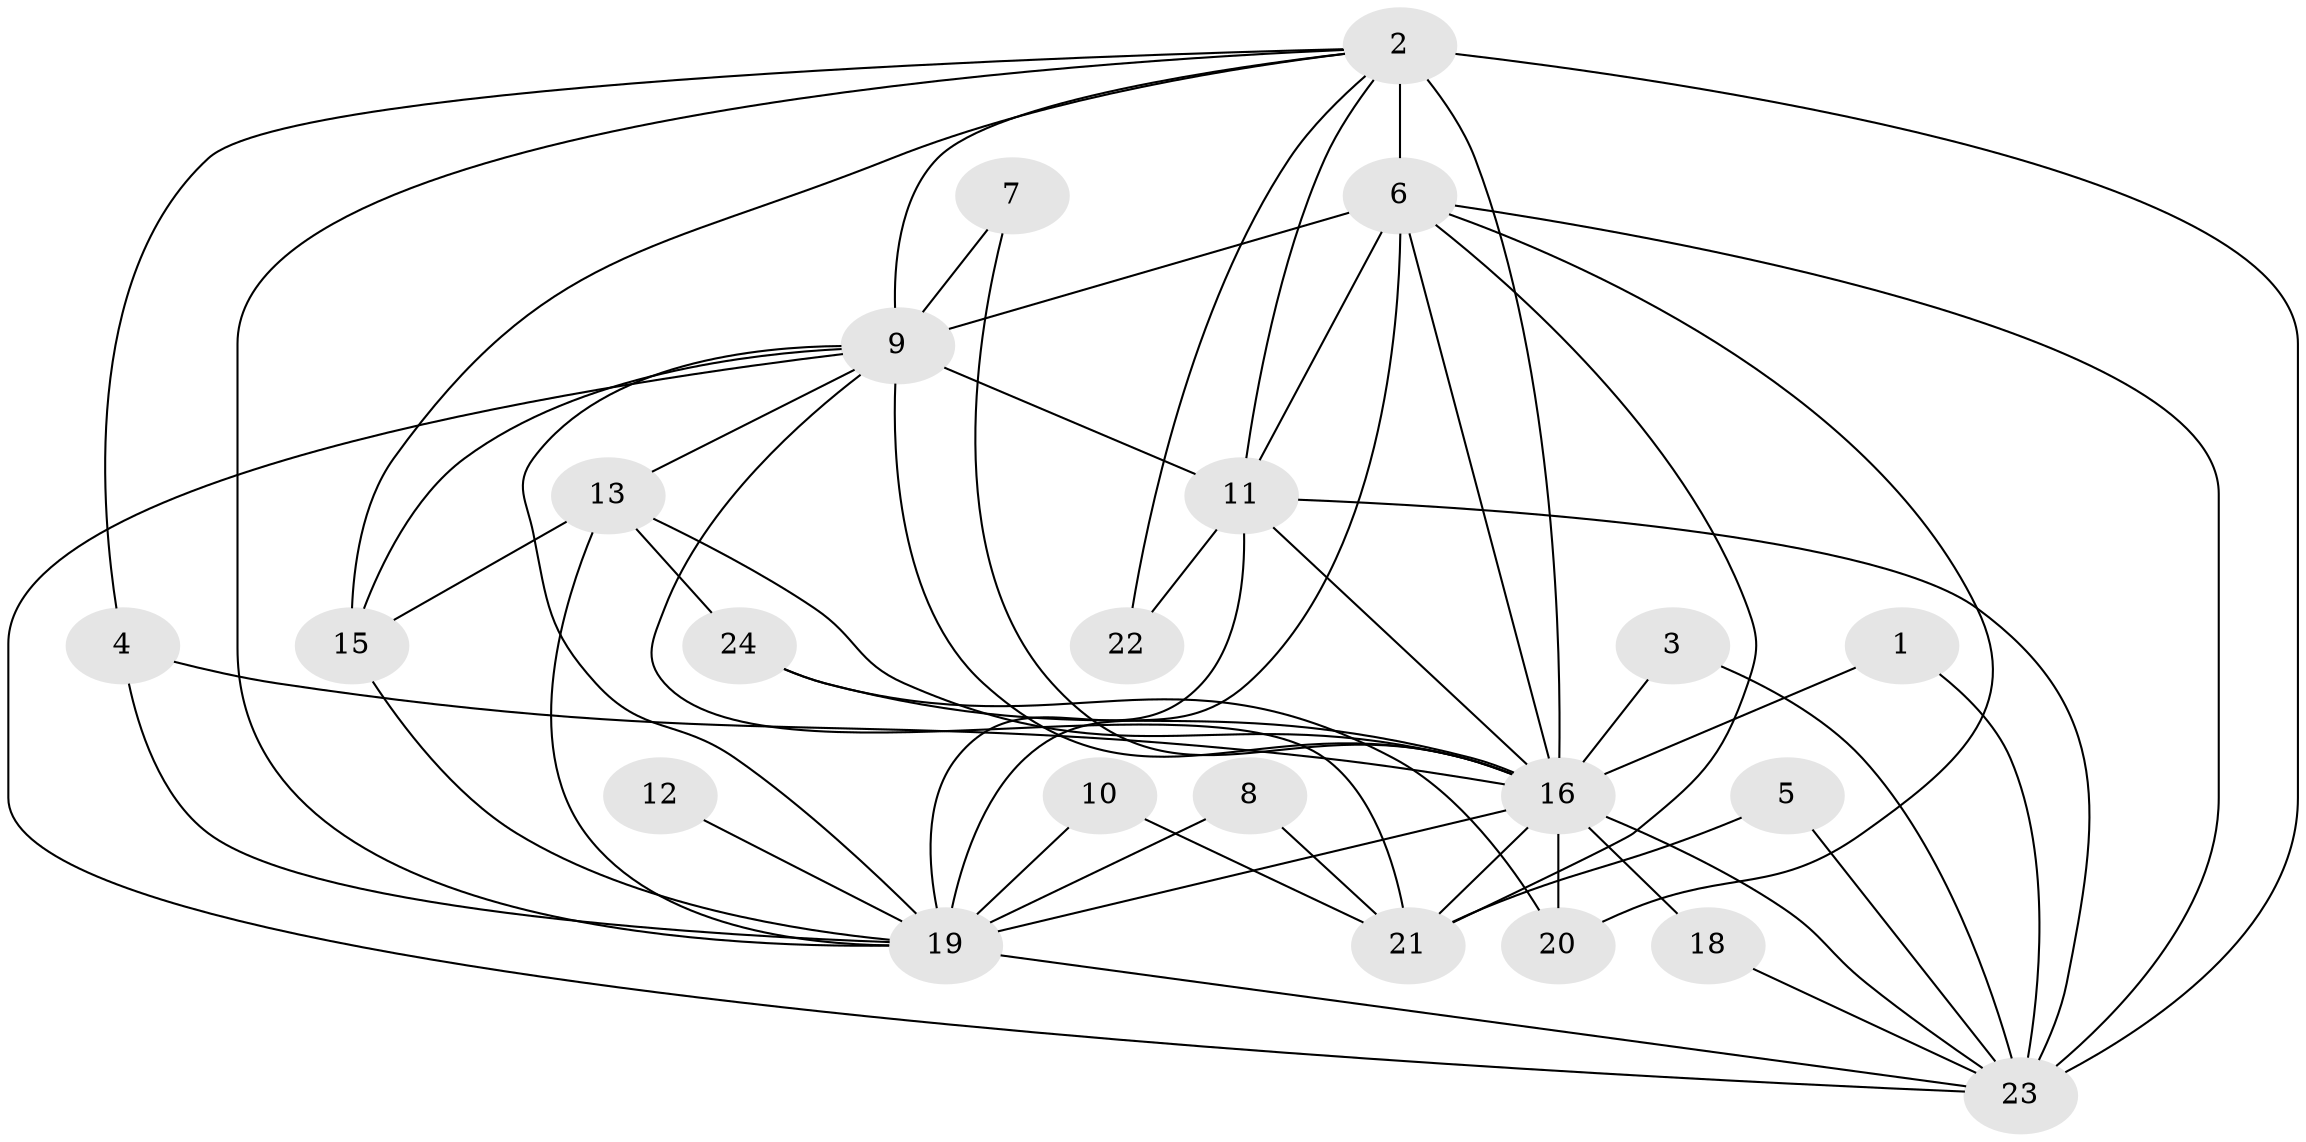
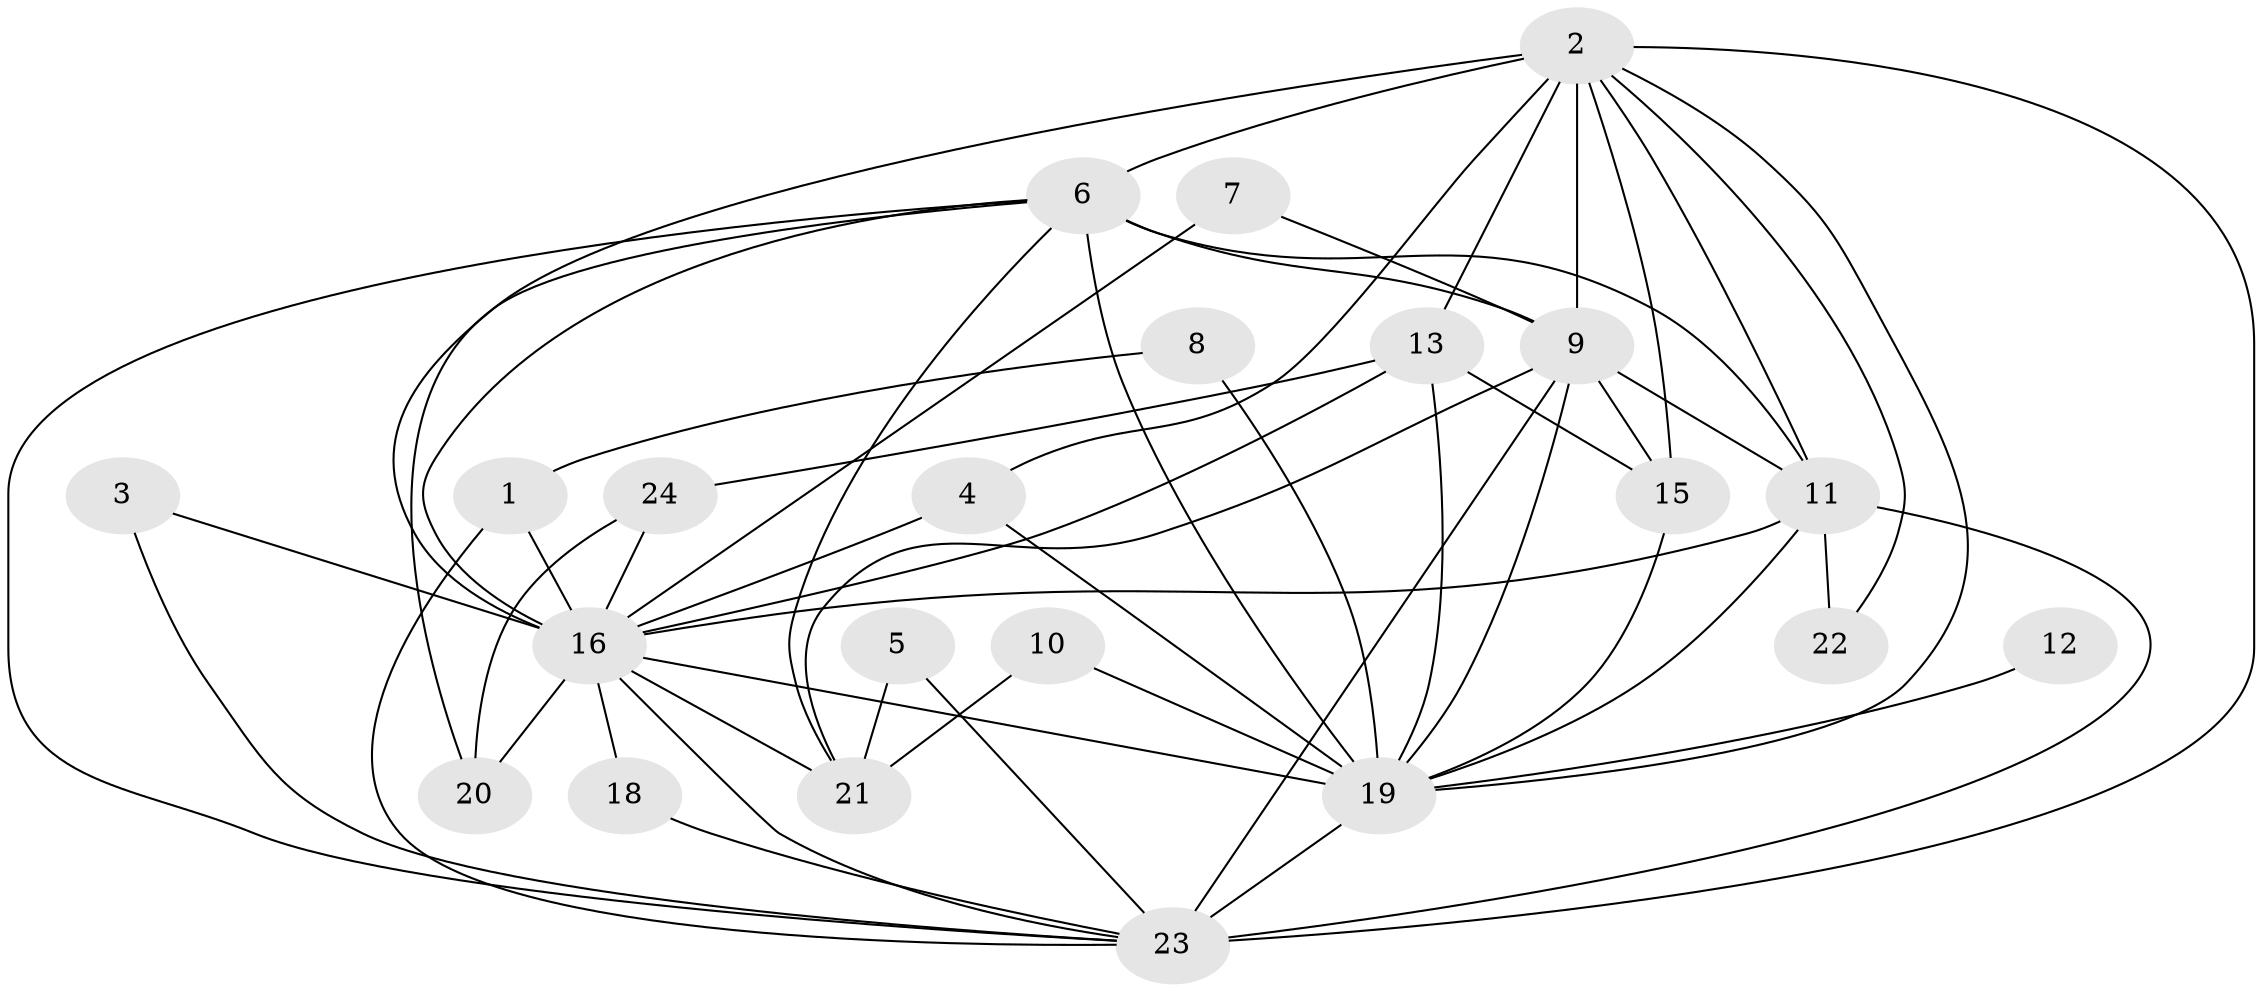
edge "9" -- "13": now "2" -- "13"
edge "9" -- "16": removed
edge "8" -- "21": now "8" -- "1"
